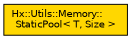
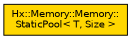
node "Hx::Utils::Memory:: StaticPool< T, Size >": label "Hx::Utils::Memory:: StaticPool< T, Size >" -> "Hx::Memory::Memory:: StaticPool< T, Size >"
